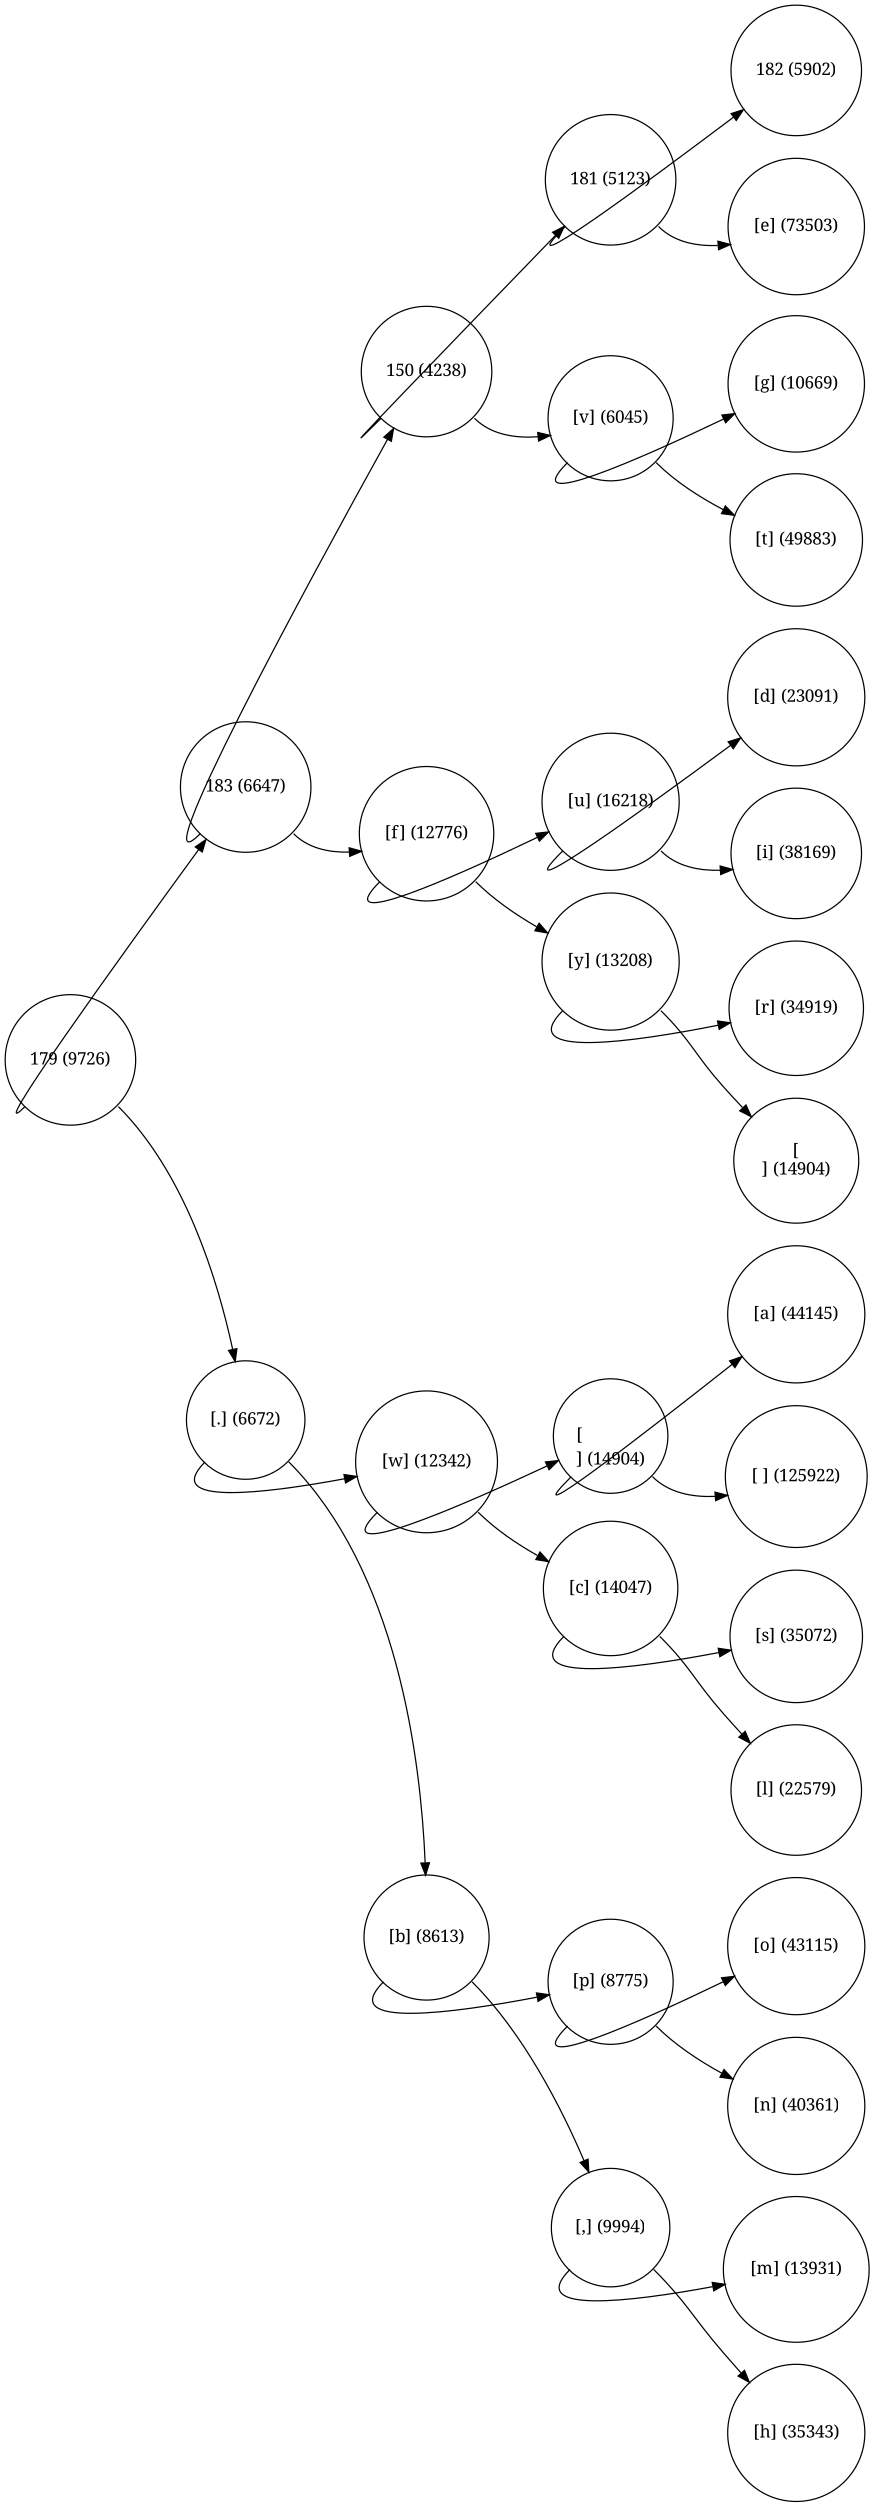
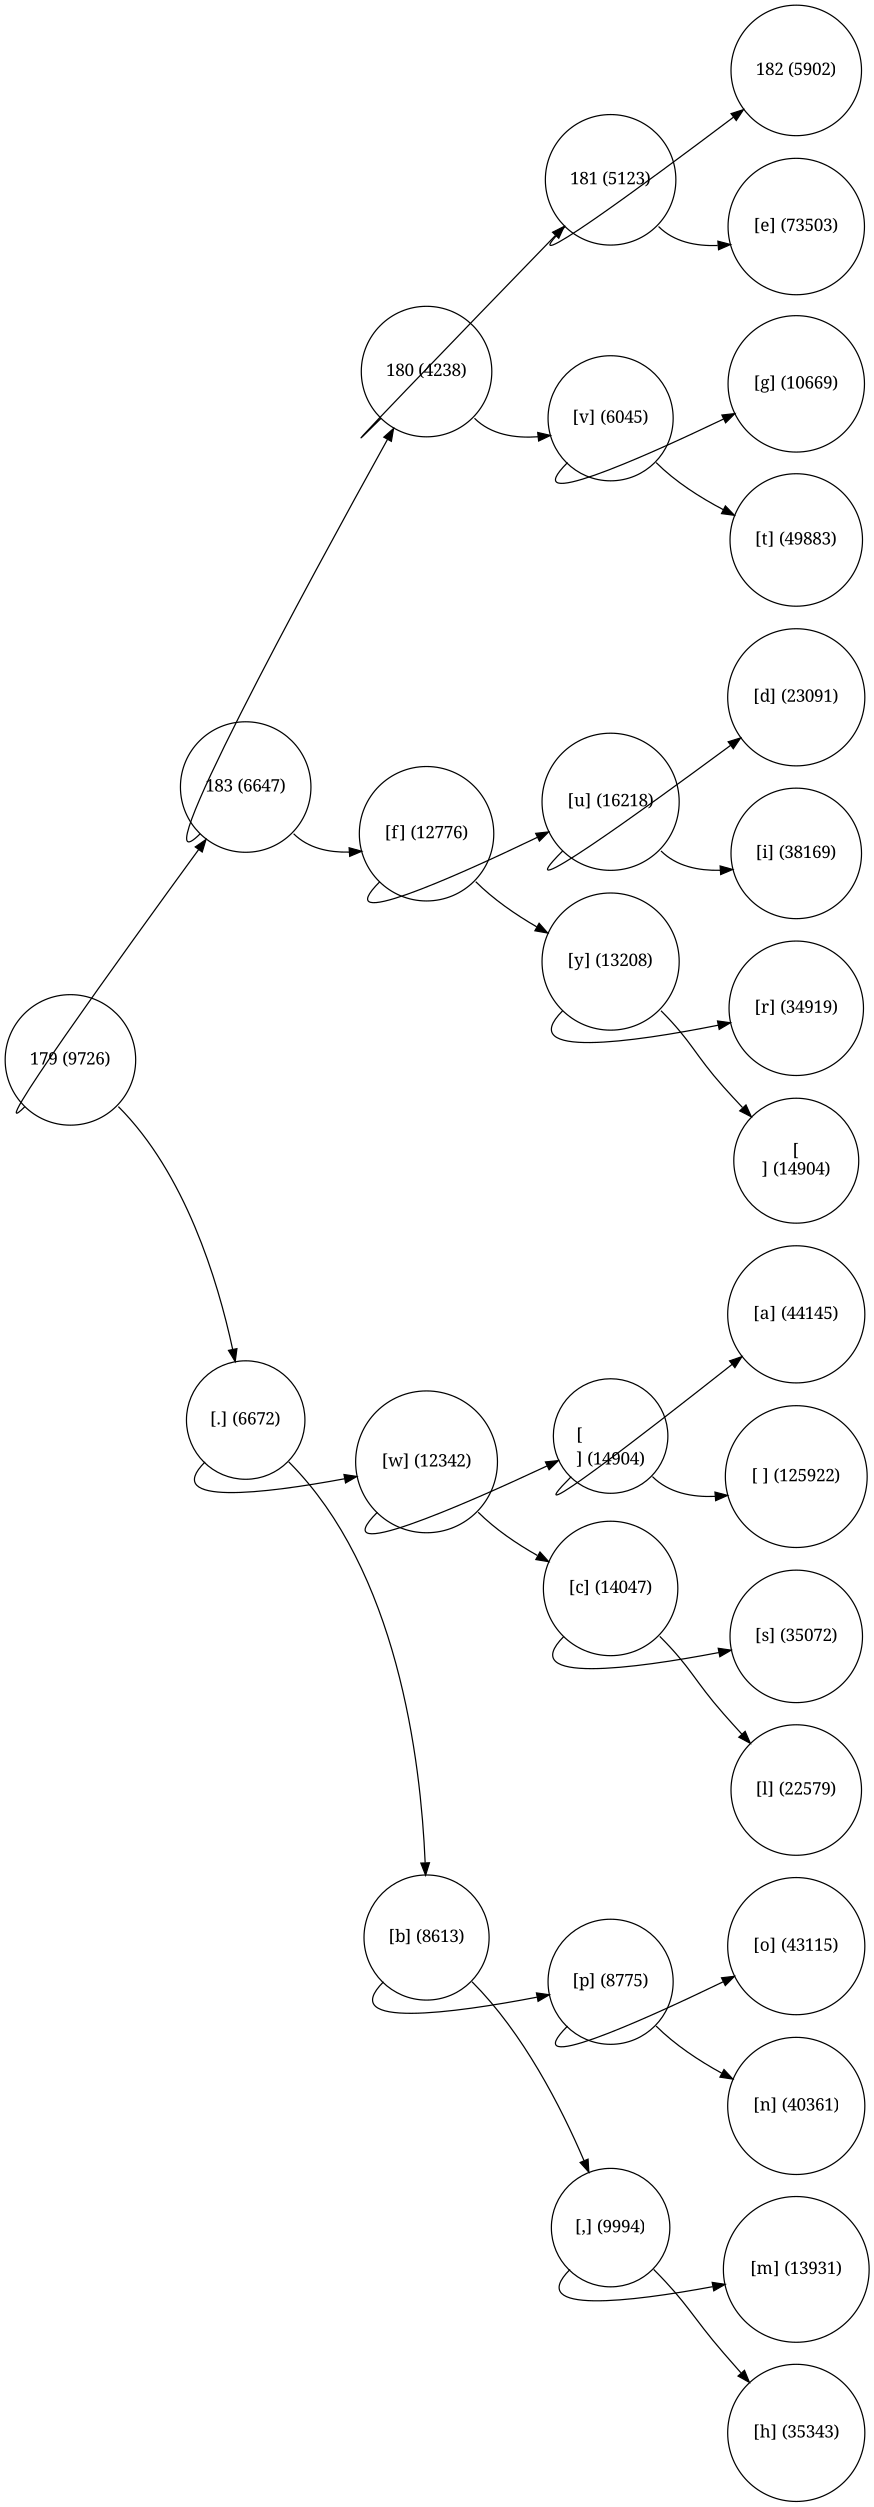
node "150 (4238)": label "150 (4238)" -> "180 (4238)"
